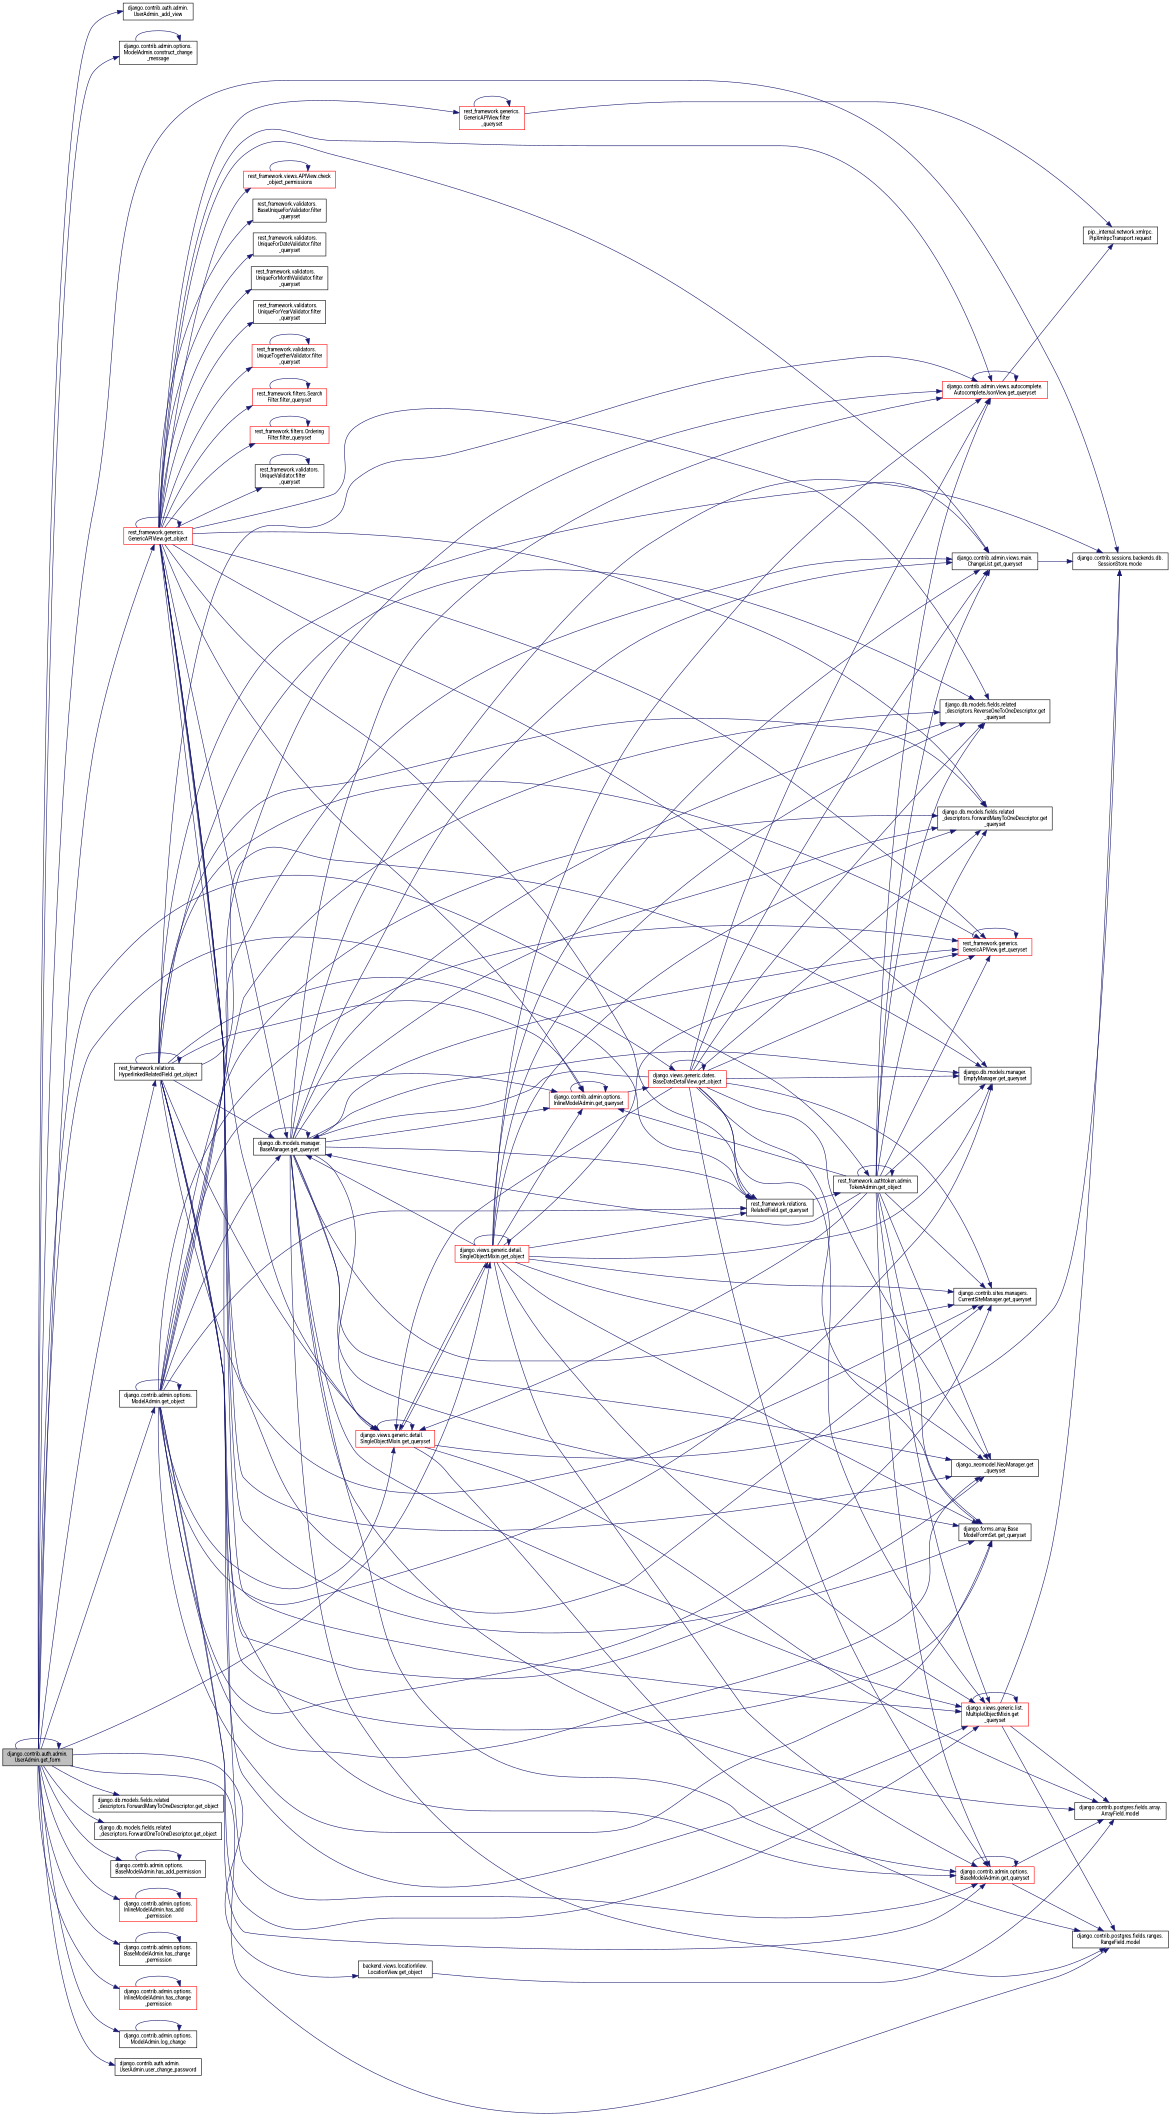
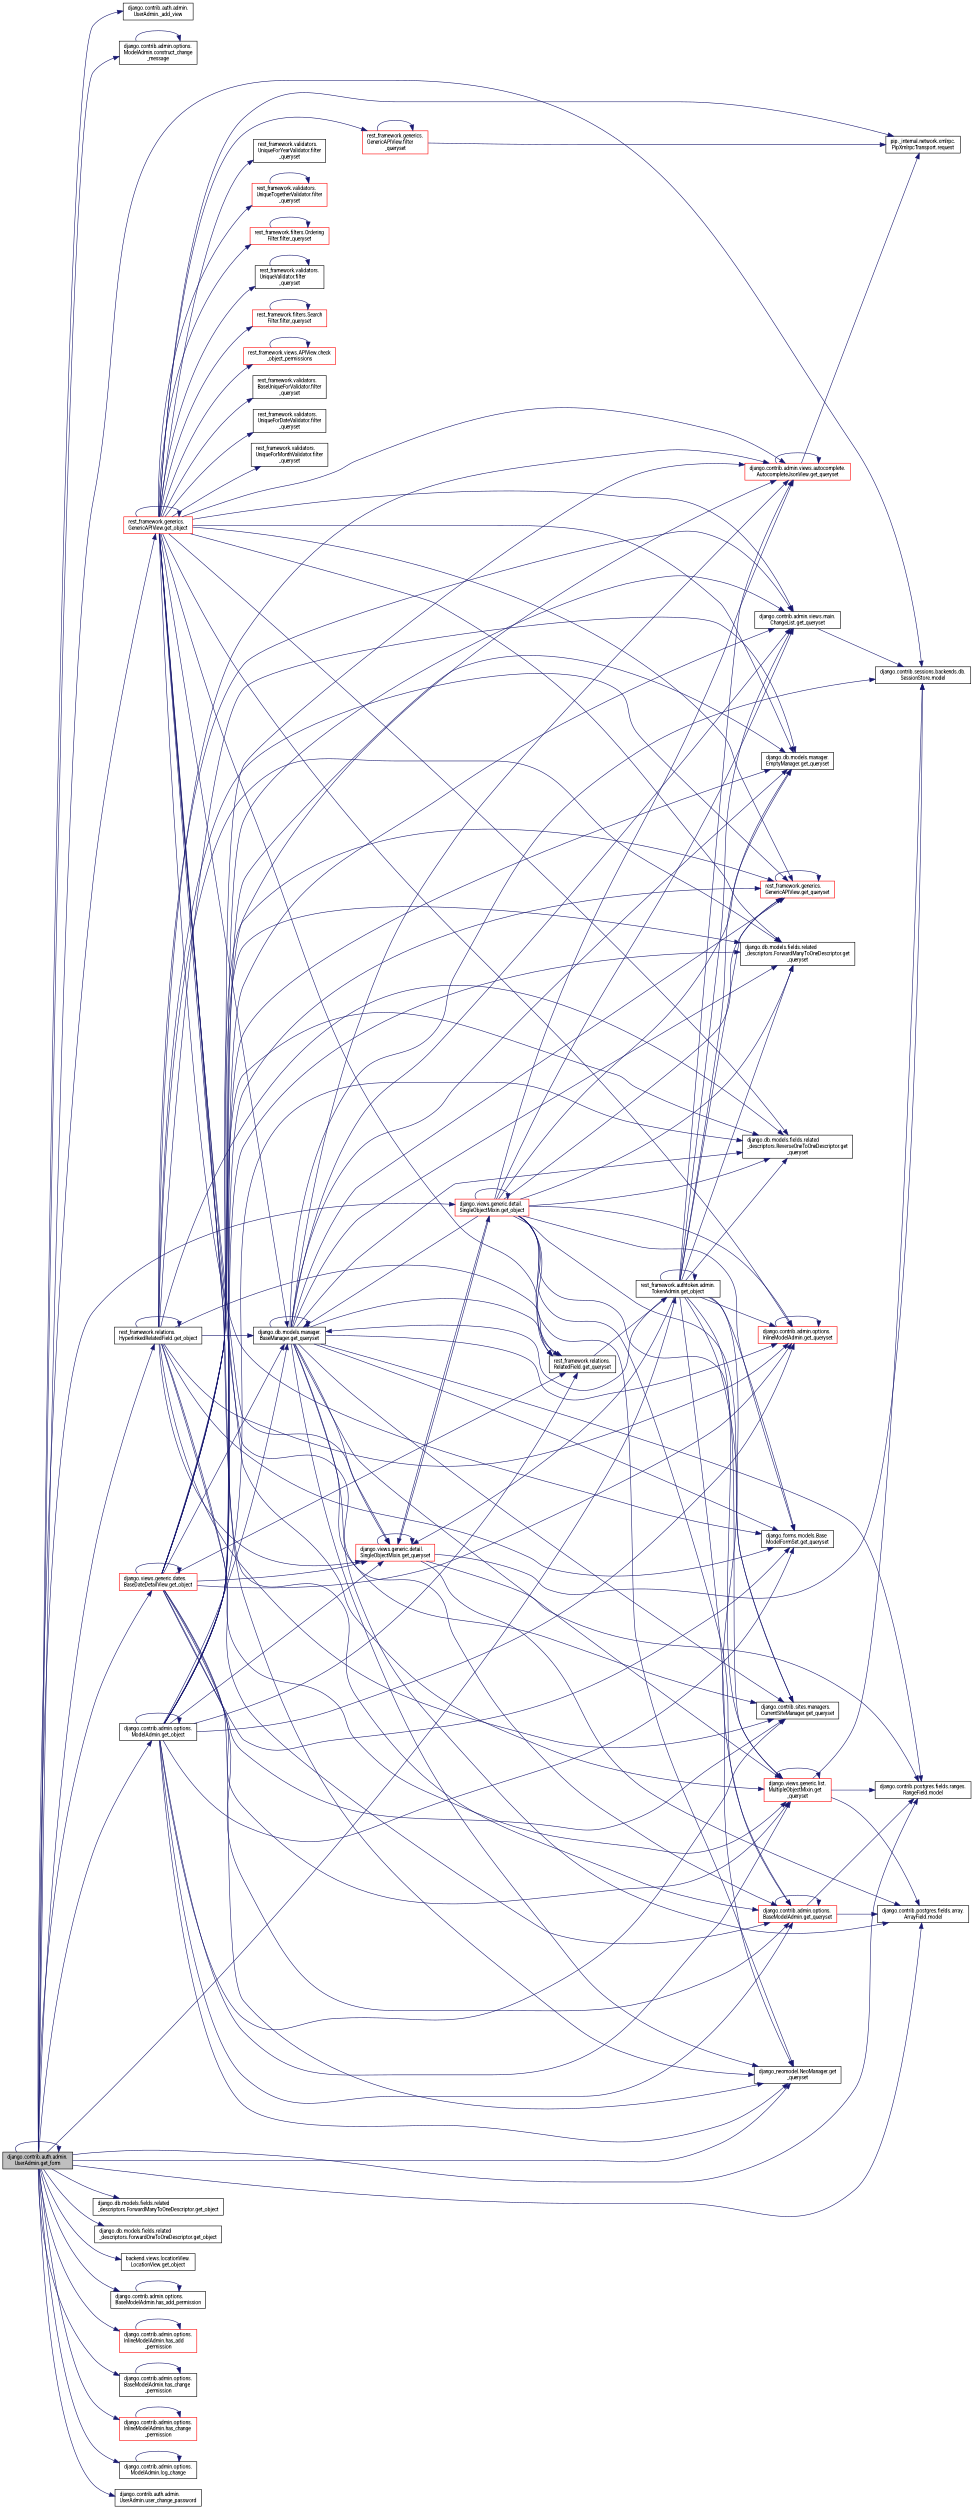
edge "rest_framework.generics. GenericAPIView.get_object" -> "pip._internal.network.xmlrpc. PipXmlrpcTransport.request": added
edge "django.contrib.admin.options. InlineModelAdmin.get_queryset" -> "django.views.generic.dates. BaseDateDetailView.get_object": reversed
node "django.forms.array.Base ModelFormSet.get_queryset": label "django.forms.array.Base ModelFormSet.get_queryset" -> "django.forms.models.Base ModelFormSet.get_queryset"
edge "rest_framework.relations. HyperlinkedRelatedField.get_object" -> "django_neomodel.NeoManager.get _queryset": now "django.contrib.auth.admin. UserAdmin.get_form" -> "django_neomodel.NeoManager.get _queryset"
edge "backend.views.locationView. LocationView.get_object" -> "django.contrib.postgres.fields.array. ArrayField.model": now "django.contrib.auth.admin. UserAdmin.get_form" -> "django.contrib.postgres.fields.array. ArrayField.model"
